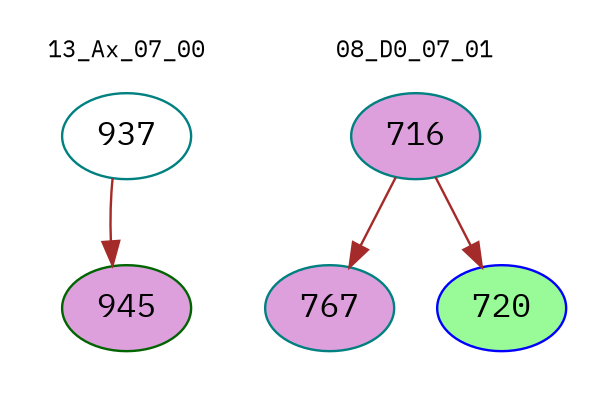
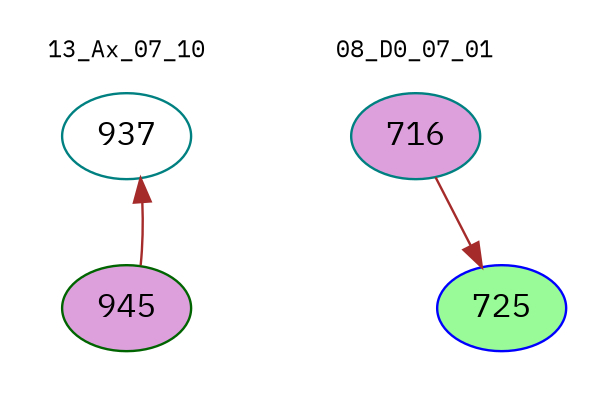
cluster "13_Ax_07_00": label "13_Ax_07_00" -> "13_Ax_07_10"
edge "937" -> "945": reversed
node "767": removed
node "720": label "720" -> "725"
